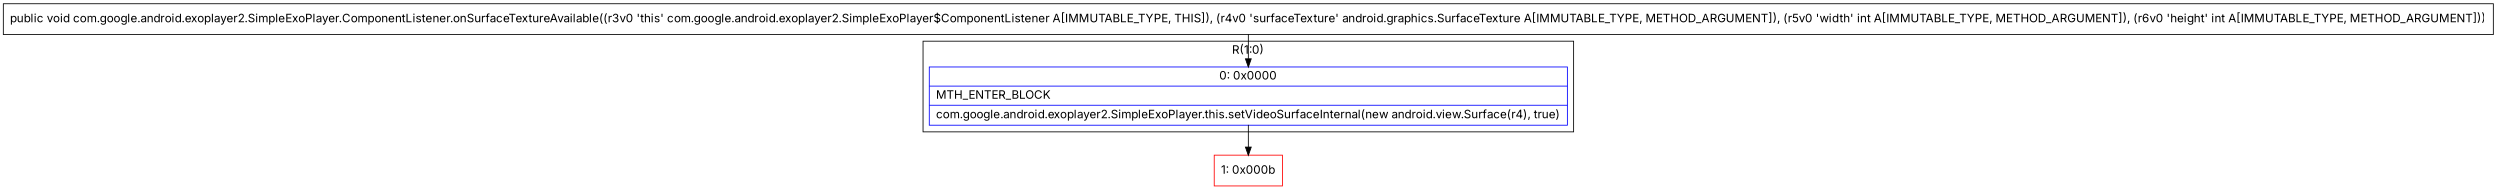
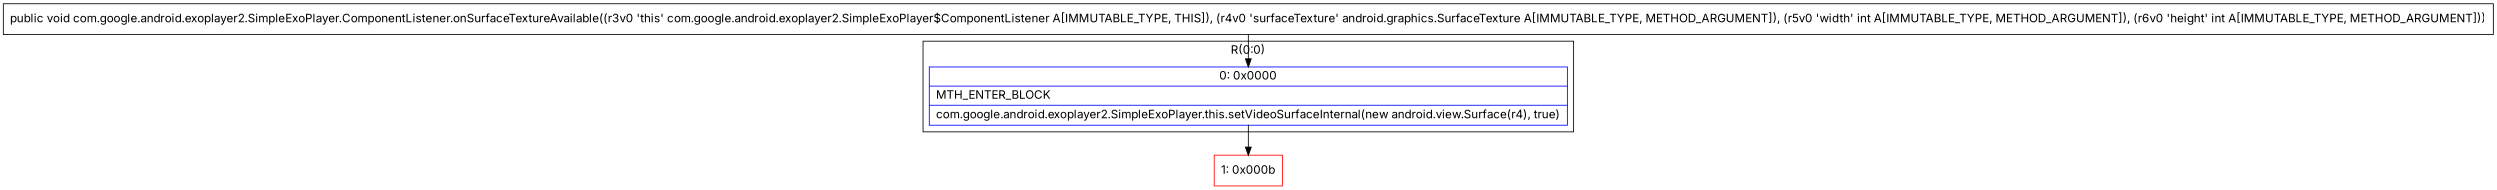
cluster "R(1:0)": label "R(1:0)" -> "R(0:0)"
